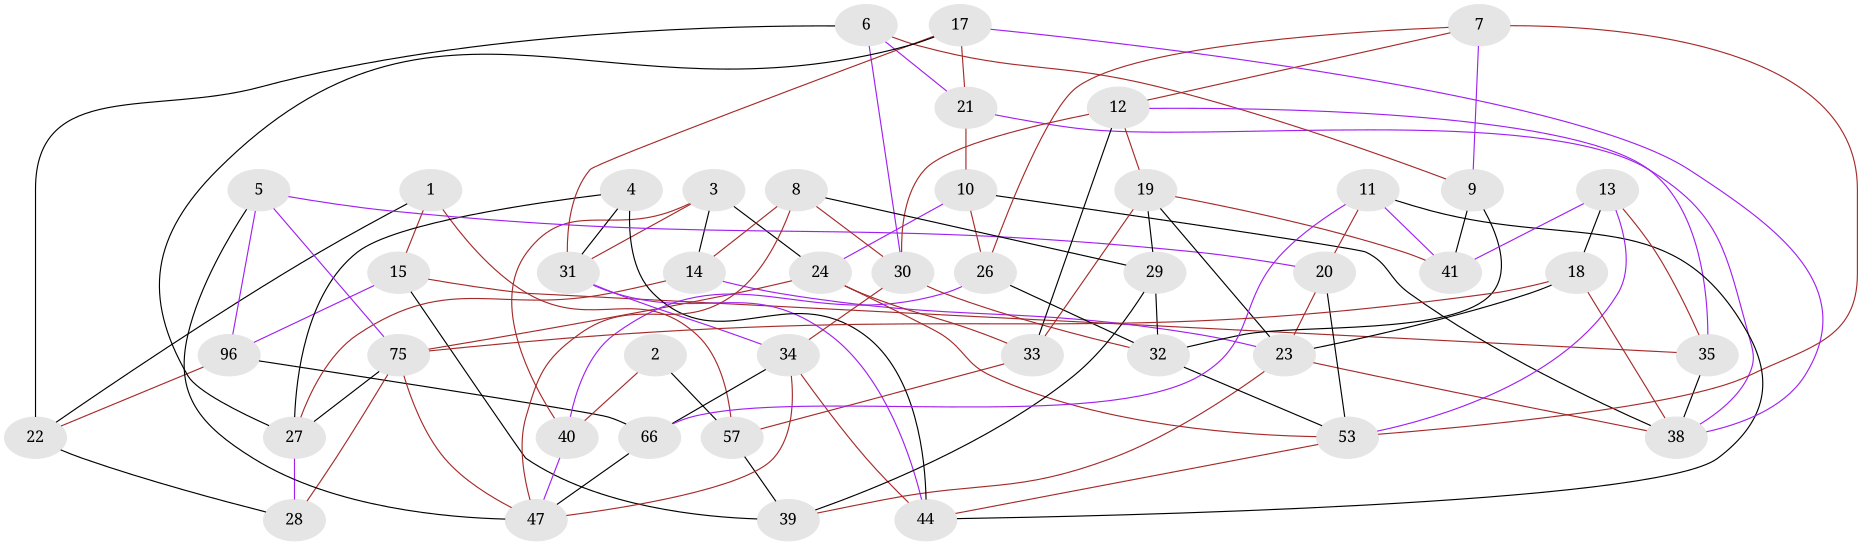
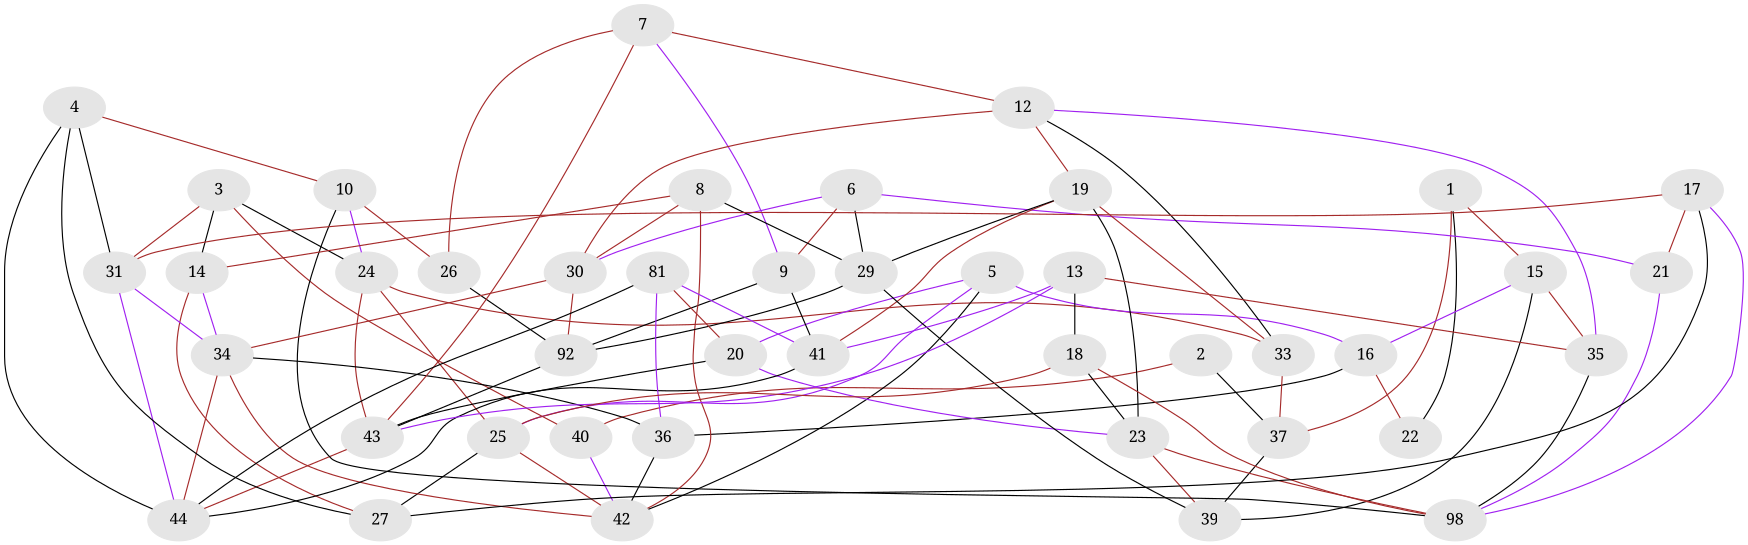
edge "6" -- "22": now "6" -- "29"
edge "21" -- "10": now "4" -- "10"
node "11": label "11" -> "81"
edge "20" -- "23": color brown -> purple
edge "14" -- "23": now "14" -- "34"
edge "26" -- "40": removed
node "96": label "96" -> "16"
node "75": label "75" -> "25"
node "32": label "32" -> "92"
edge "41" -- "44": added
node "66": label "66" -> "36"
node "57": label "57" -> "37"
node "53": label "53" -> "43"
node "38": label "38" -> "98"
node "28": removed
node "47": label "47" -> "42"
